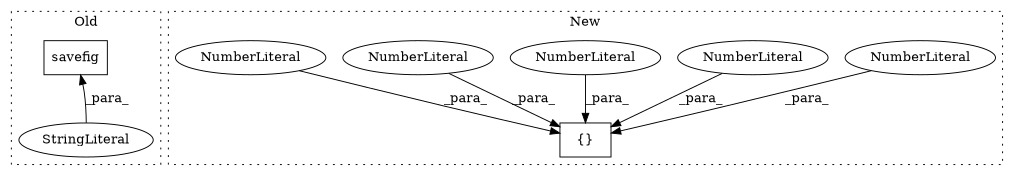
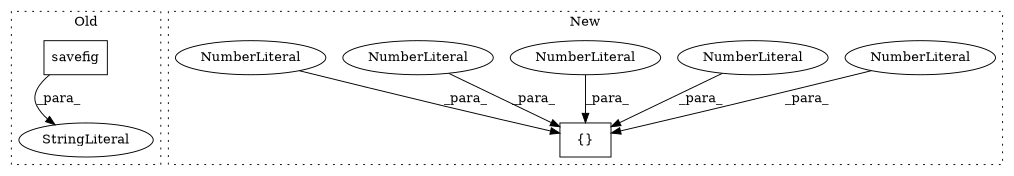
edge "StringLiteral" -> "savefig": reversed
